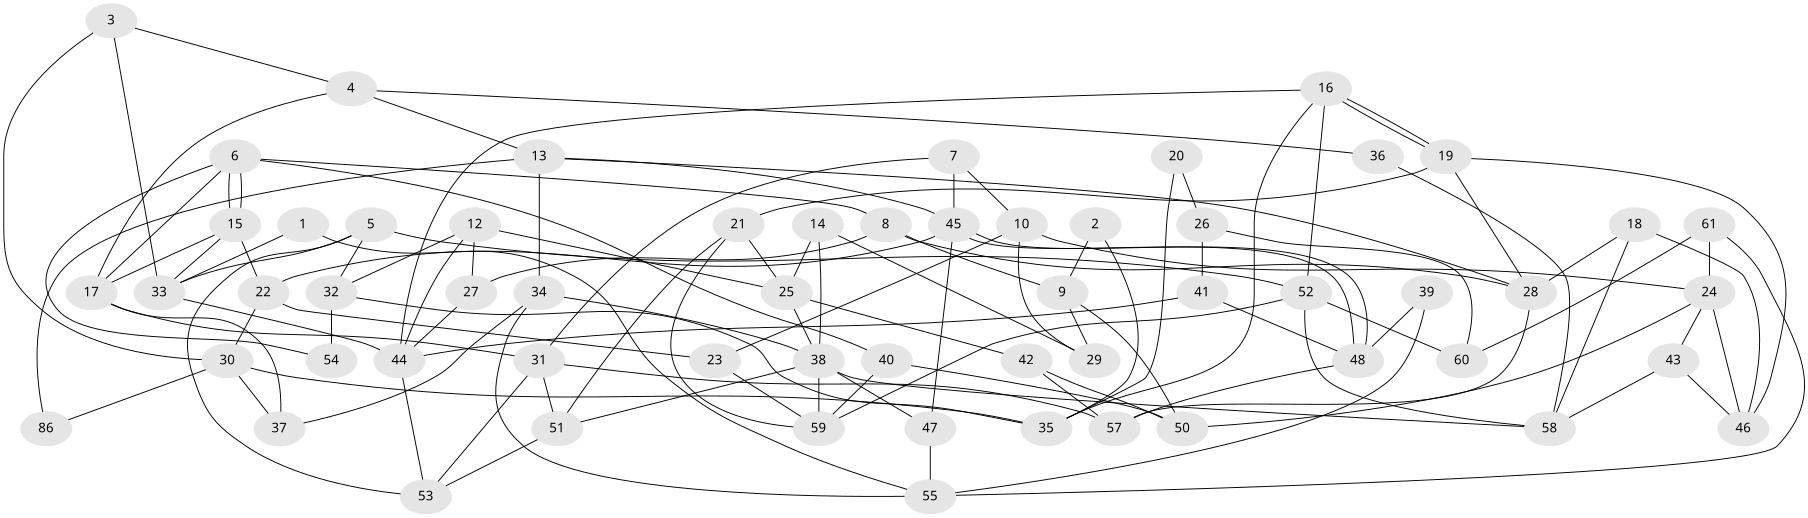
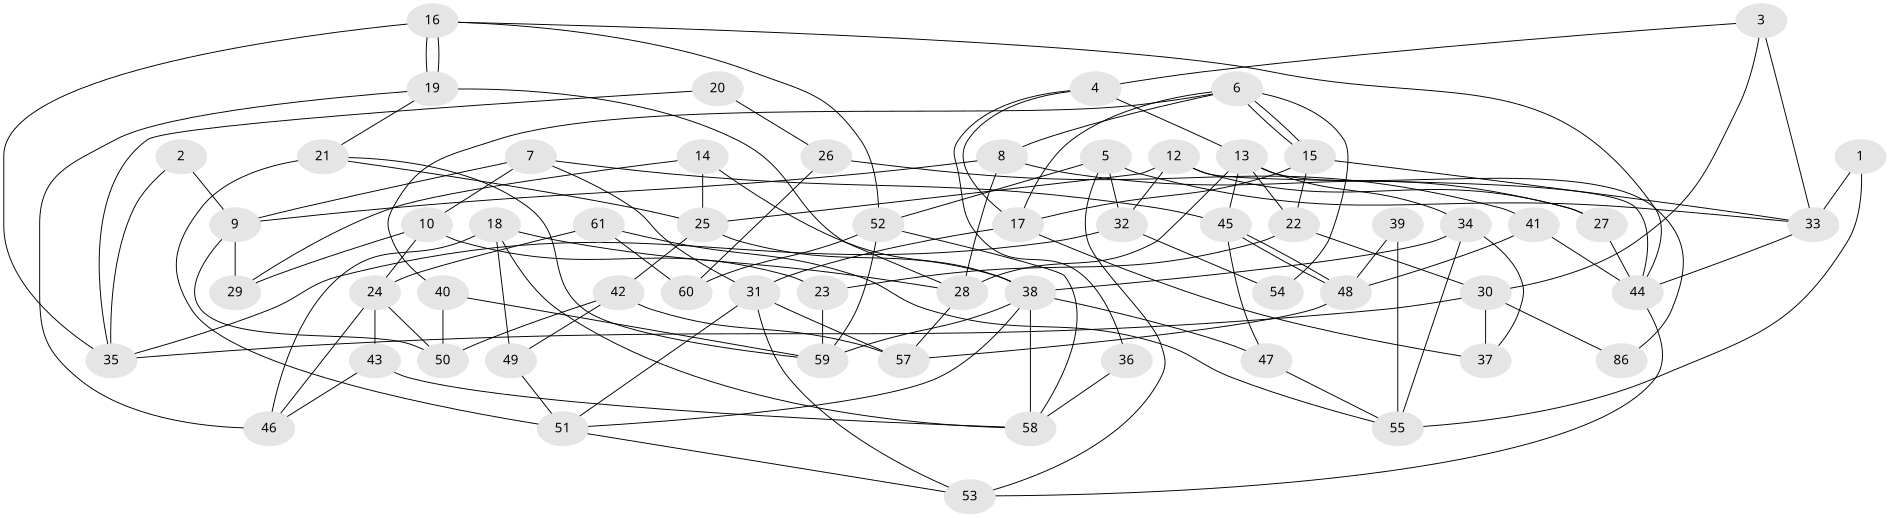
edge "7" -- "9": added
edge "45" -- "22": now "13" -- "22"
node "49": added
